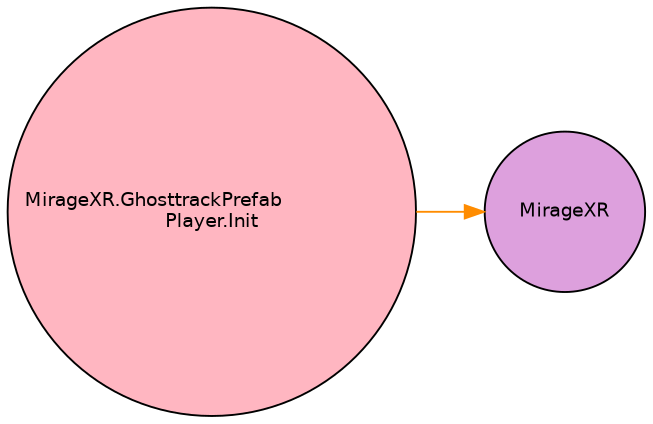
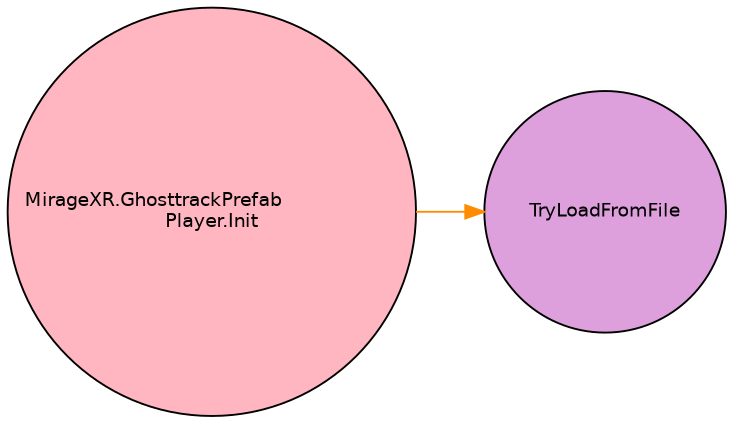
node "MirageXR": label "MirageXR" -> "TryLoadFromFile"
